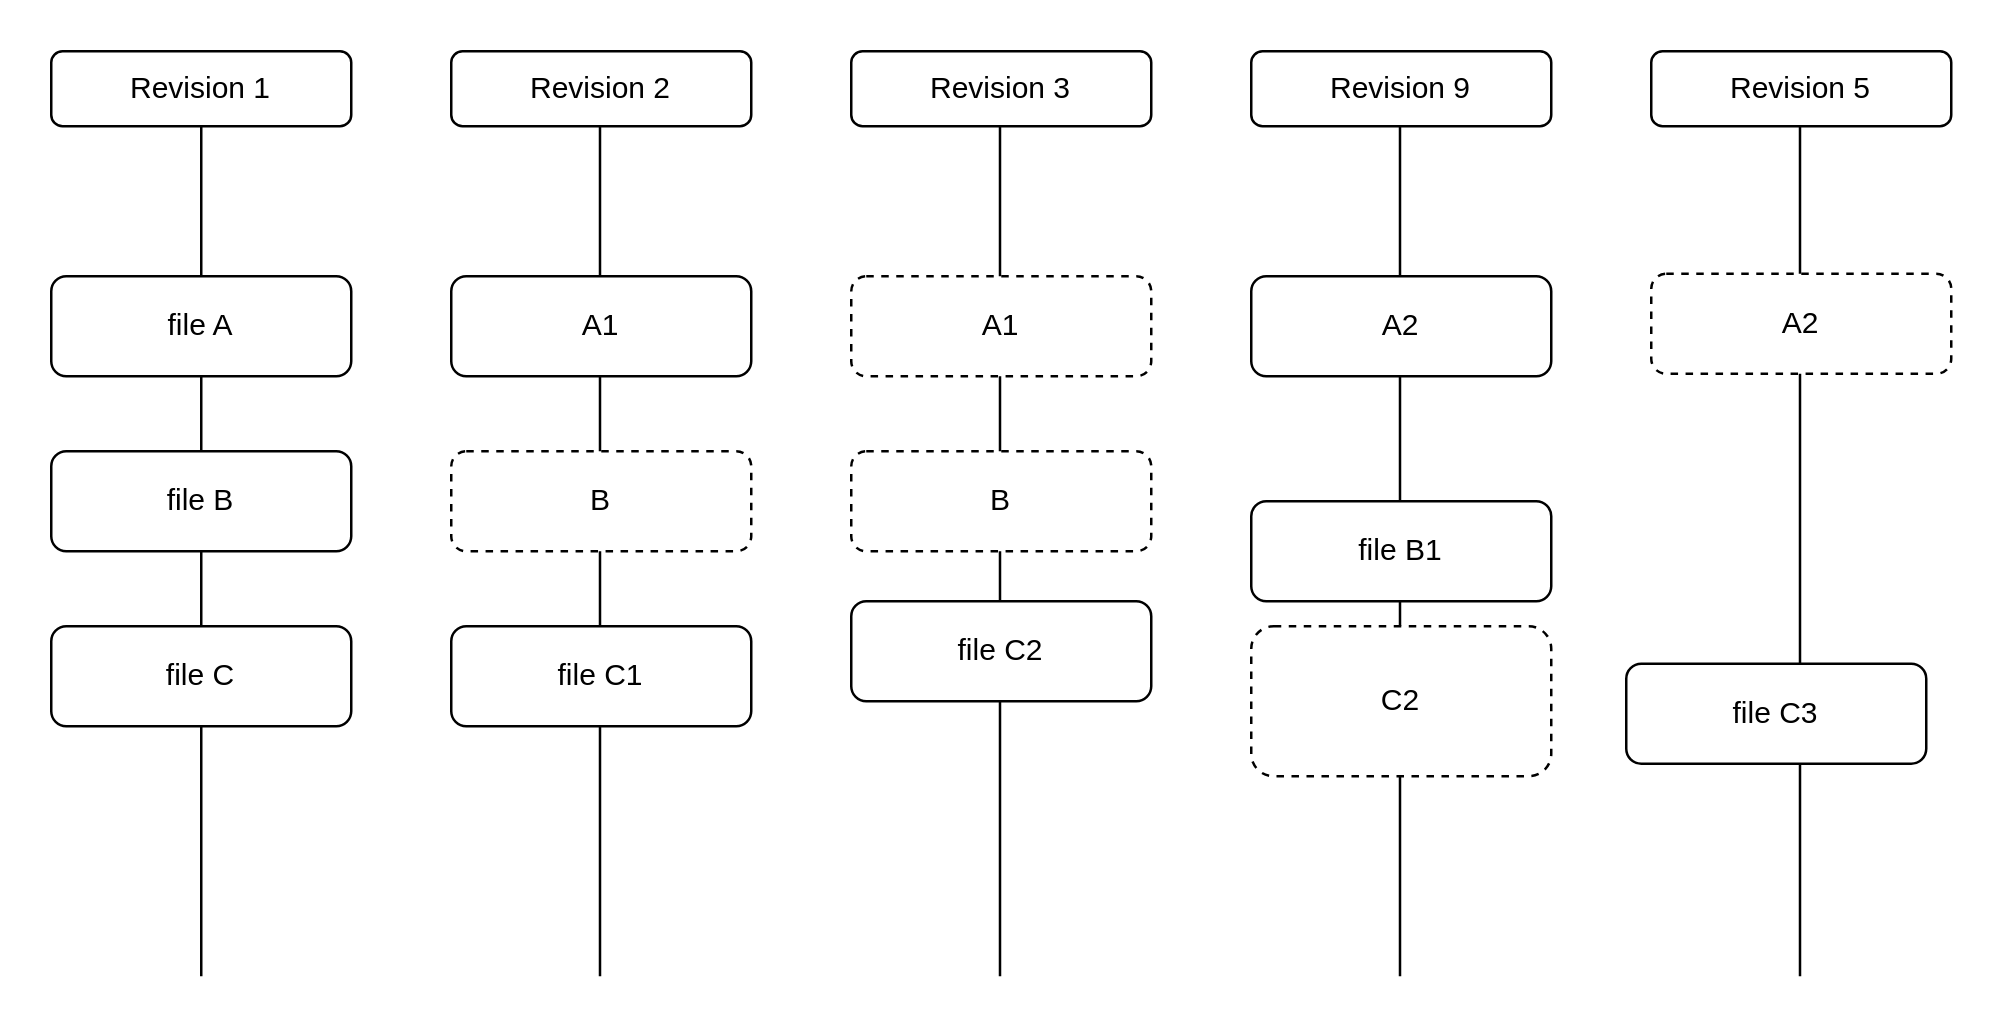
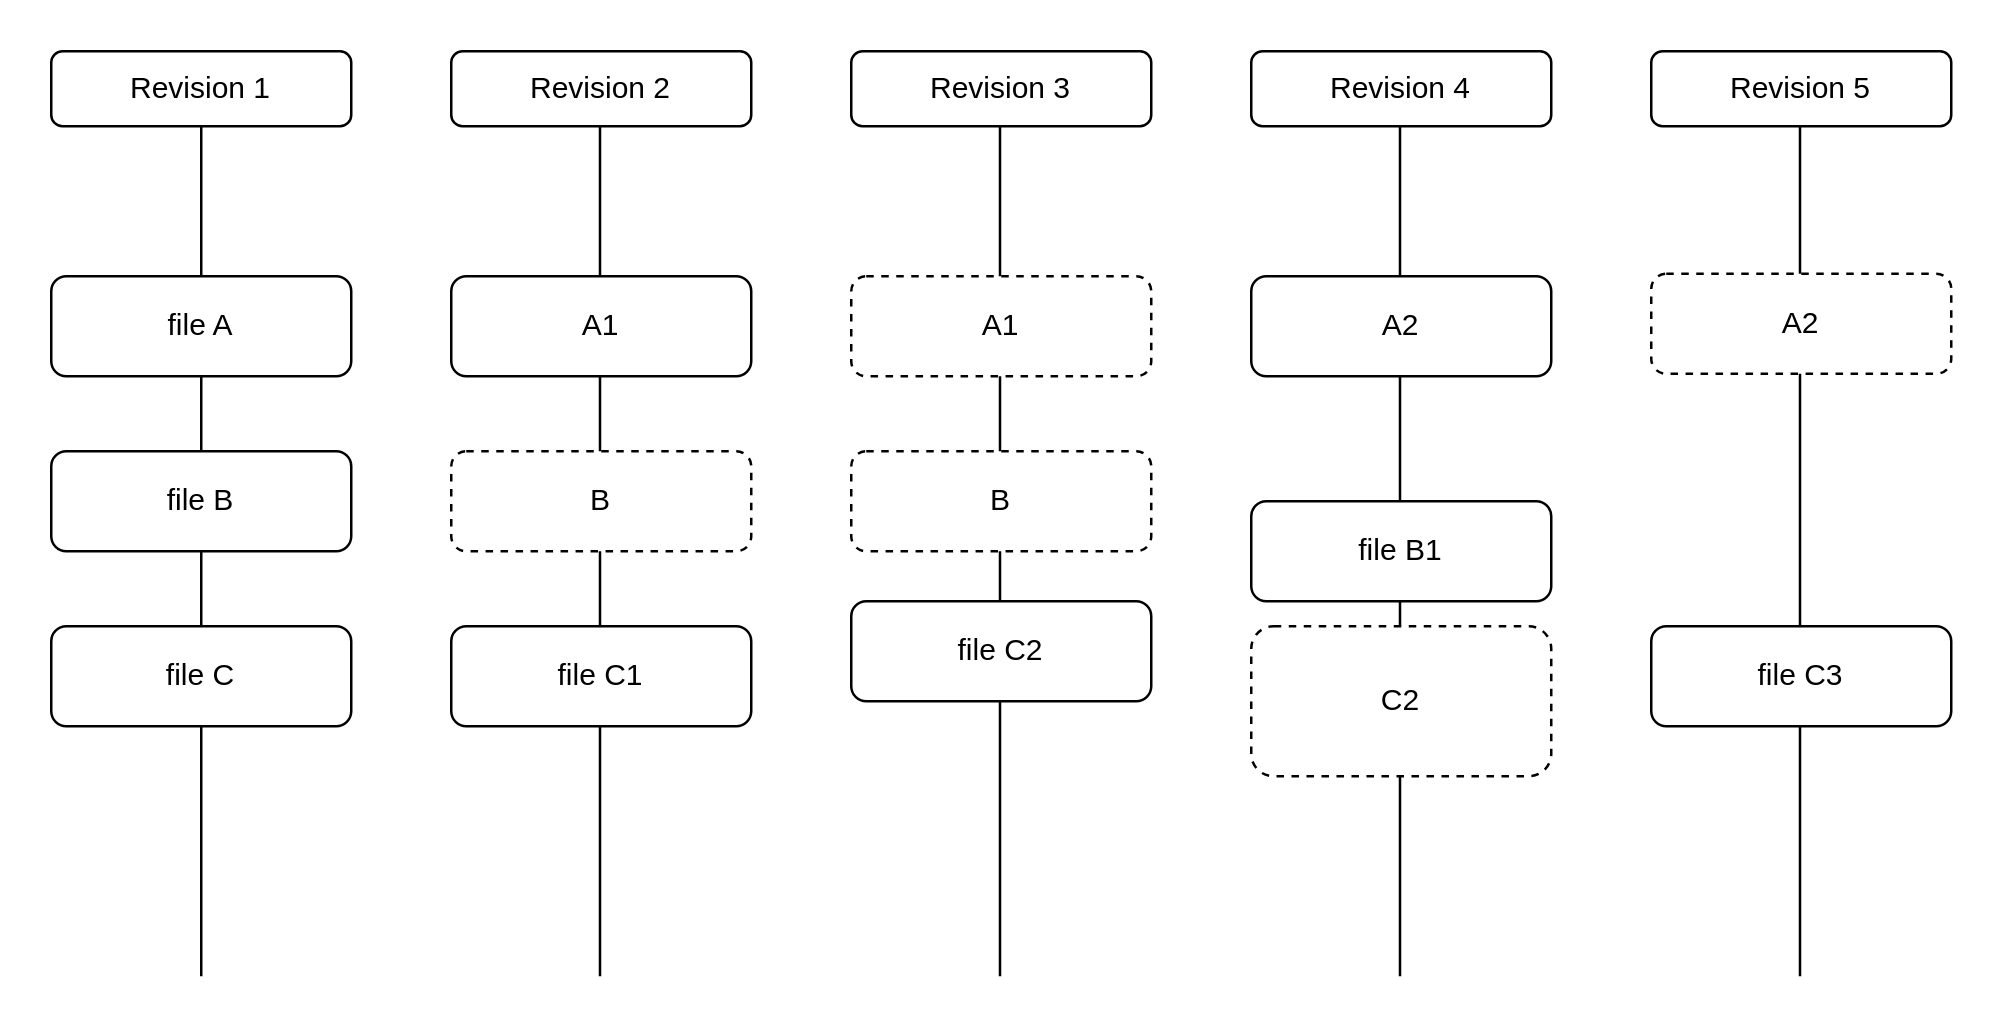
node "Revision 9": label "Revision 9" -> "Revision 4"
node "file C3": moved (1776, 714) -> (1801, 676)
